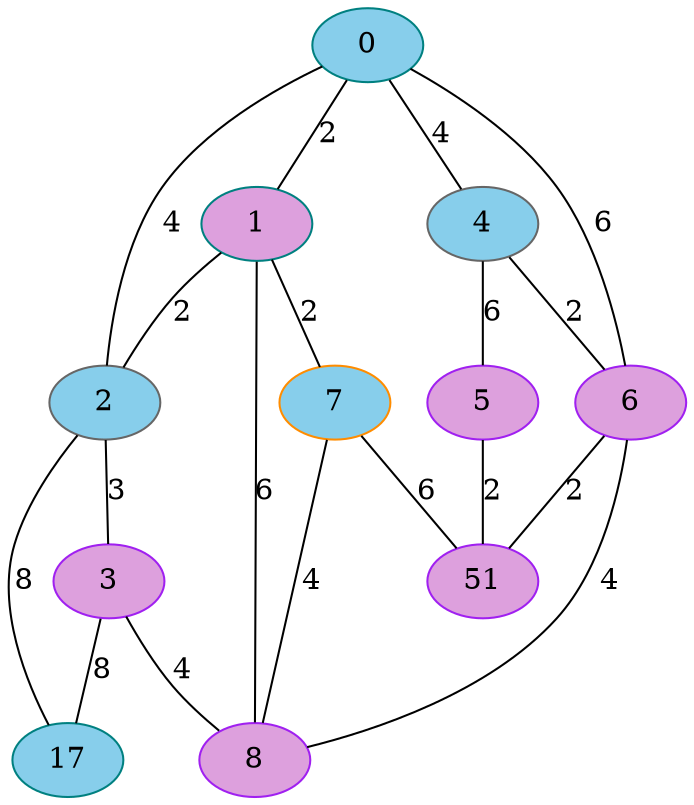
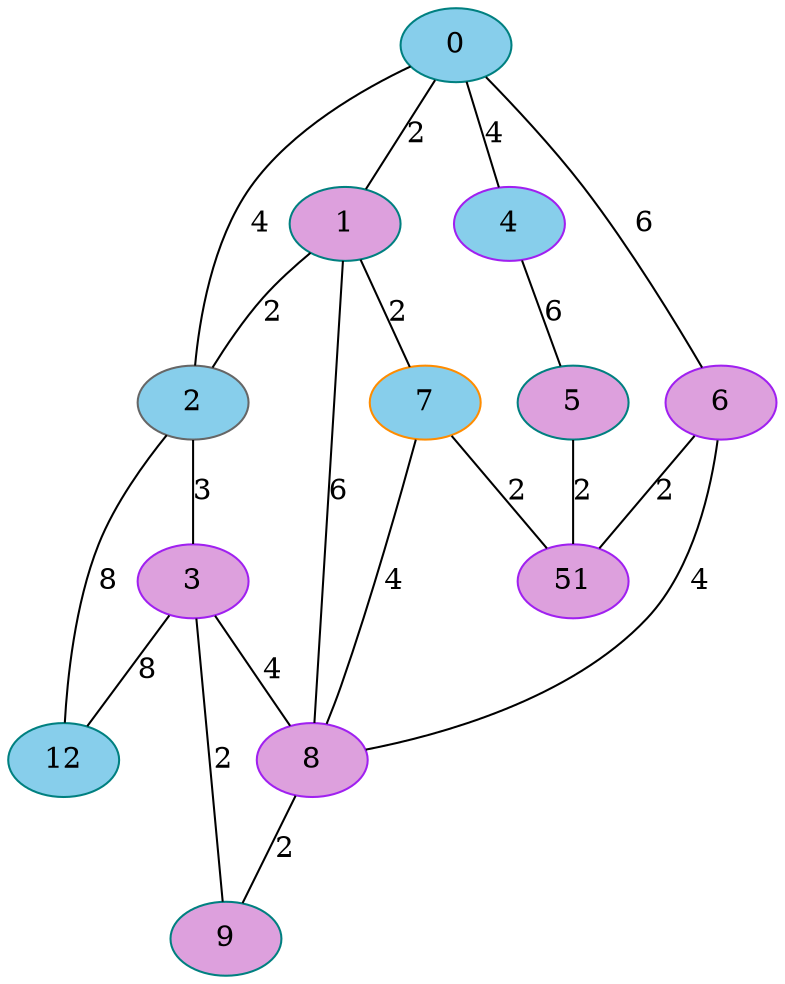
node "4": color gray40 -> purple
edge "4" -- "6": removed, label "2"
node "5": color purple -> teal
edge "7" -- "51": label "6" -> "2"
node "17": label "17" -> "12"
node "9": added
